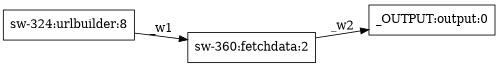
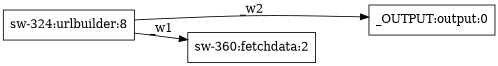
edge "sw-360:fetchdata:2" -> "_OUTPUT:output:0": now "sw-324:urlbuilder:8" -> "_OUTPUT:output:0"
